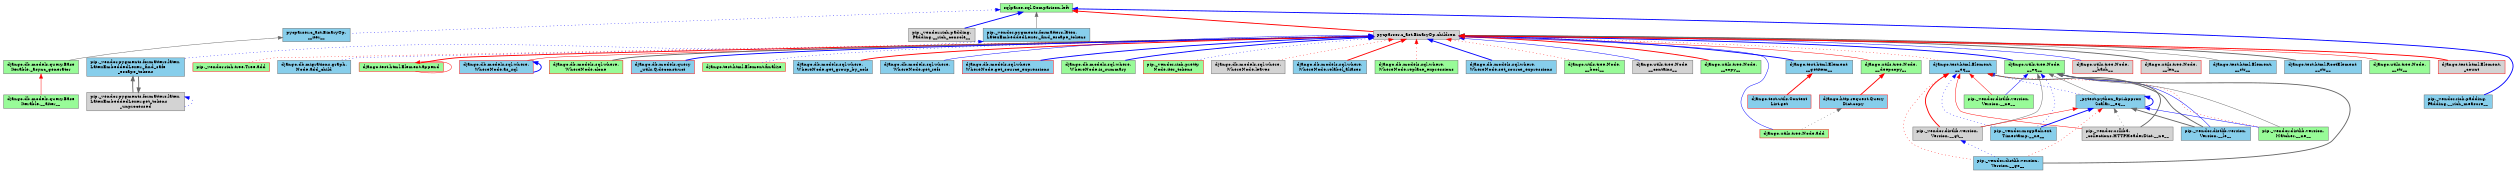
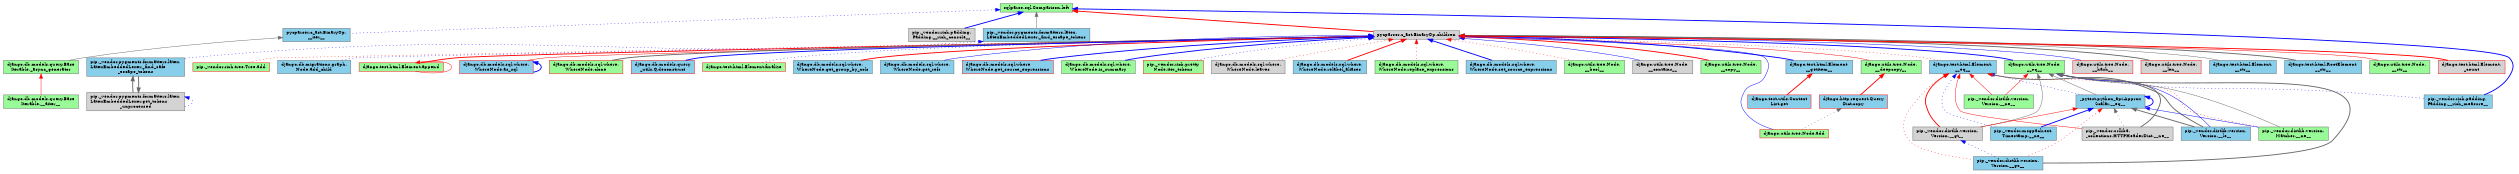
edge "pip._vendor.distlib.version. Version.__ne__" -> "django.utils.tree.Node. __eq__": color blue -> red
edge "pip._vendor.msgpack.ext. Timestamp.__ne__" -> "django.utils.tree.Node. __eq__": now "pip._vendor.rich.padding. Padding.__rich_measure__" -> "django.utils.tree.Node. __eq__"
